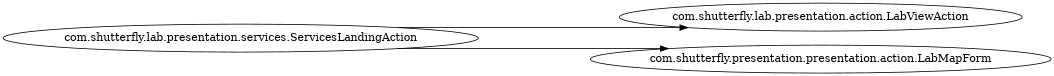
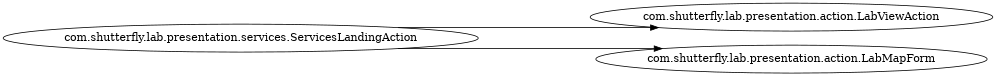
node "com.shutterfly.presentation.presentation.action.LabMapForm": label "com.shutterfly.presentation.presentation.action.LabMapForm" -> "com.shutterfly.lab.presentation.action.LabMapForm"
